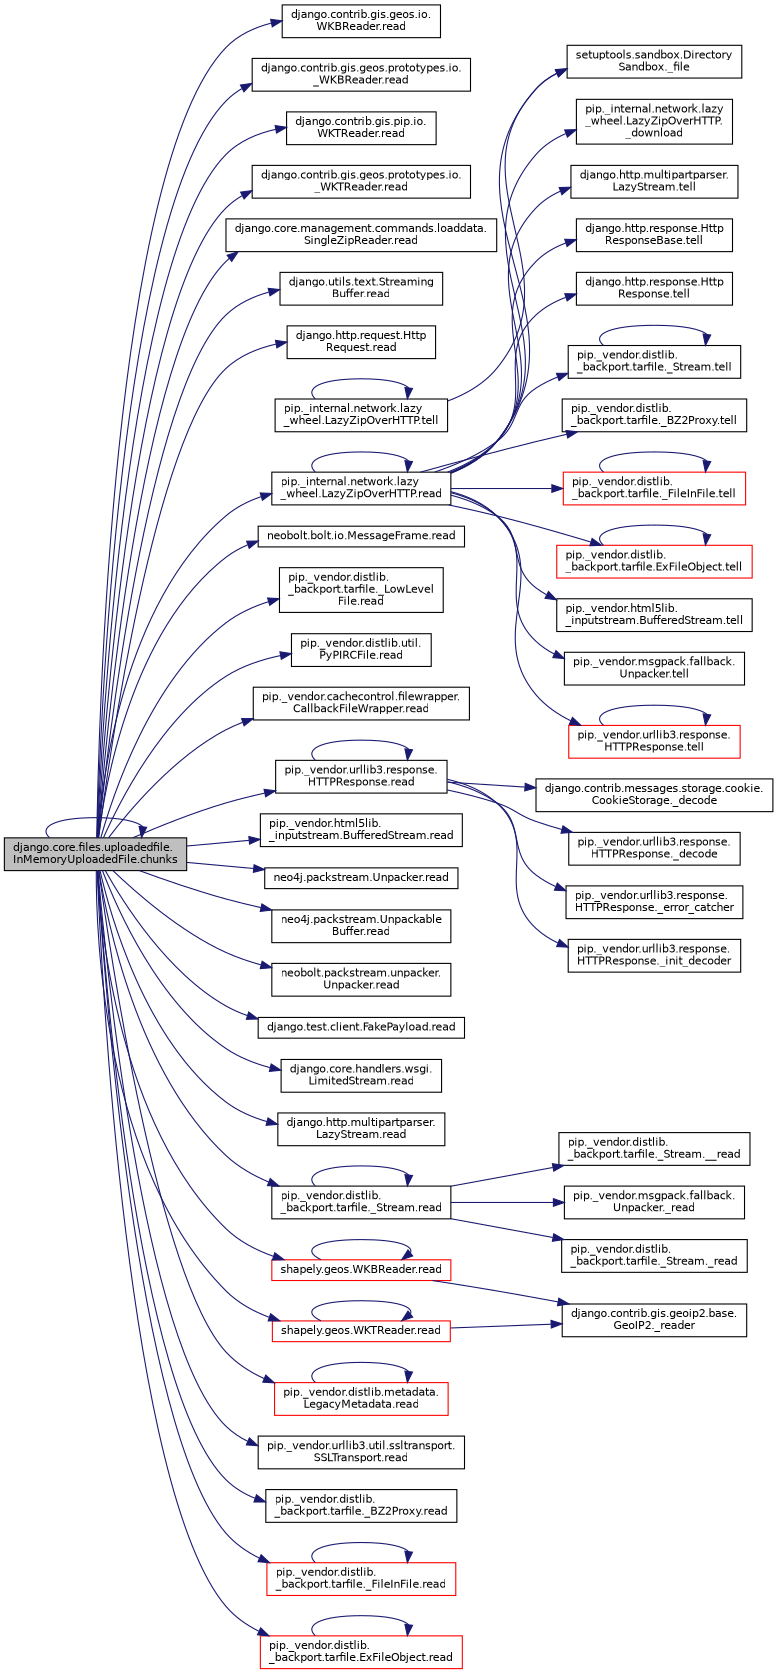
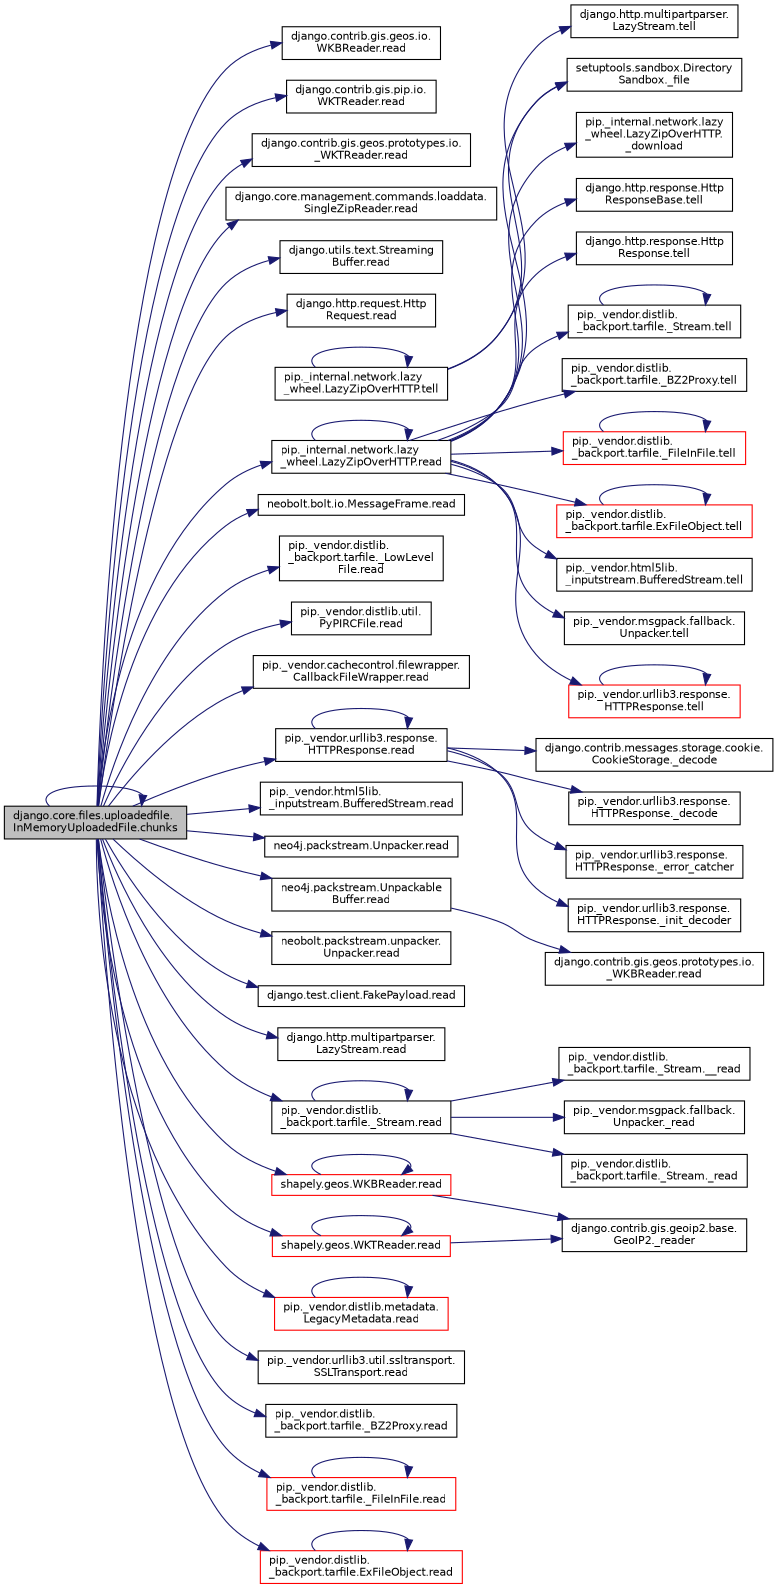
edge "pip._internal.network.lazy _wheel.LazyZipOverHTTP.read" -> "django.http.multipartparser. LazyStream.tell": now "pip._internal.network.lazy _wheel.LazyZipOverHTTP.tell" -> "django.http.multipartparser. LazyStream.tell"
edge "django.core.files.uploadedfile. InMemoryUploadedFile.chunks" -> "django.contrib.gis.geos.prototypes.io. _WKBReader.read": now "neo4j.packstream.Unpackable Buffer.read" -> "django.contrib.gis.geos.prototypes.io. _WKBReader.read"
node "django.core.handlers.wsgi. LimitedStream.read": removed
